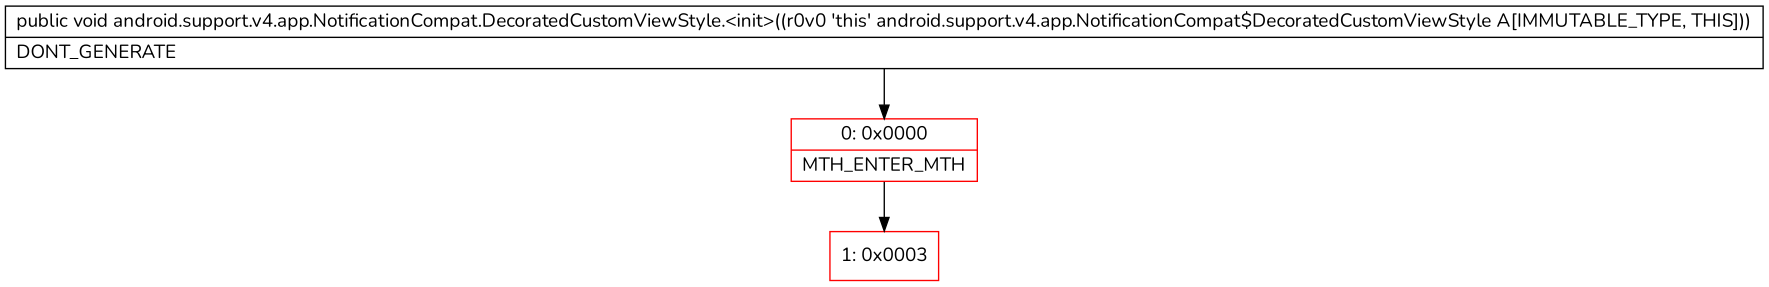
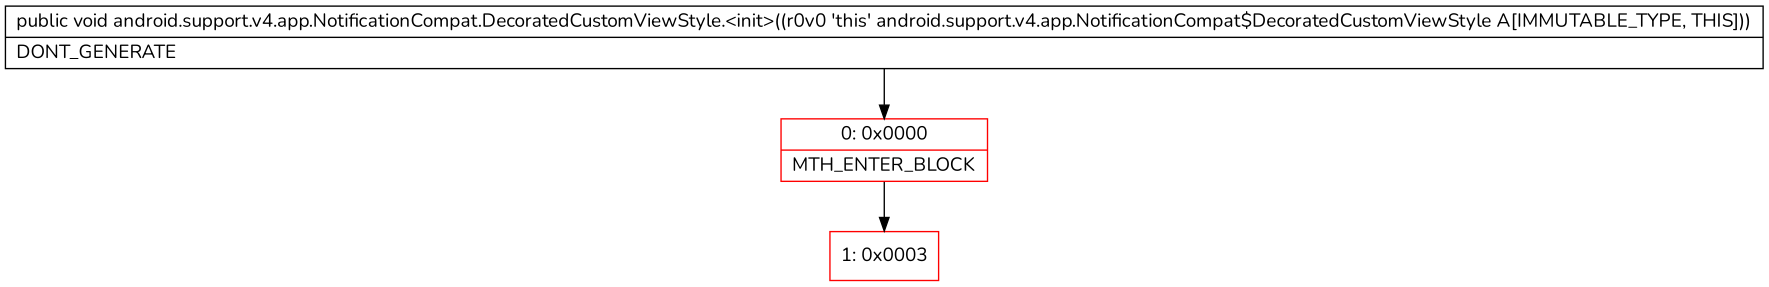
node "0: 0x0000": text "MTH_ENTER_MTH" -> "MTH_ENTER_BLOCK"
